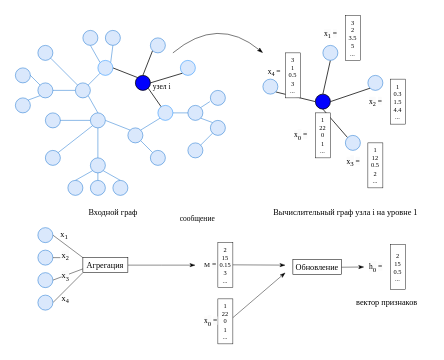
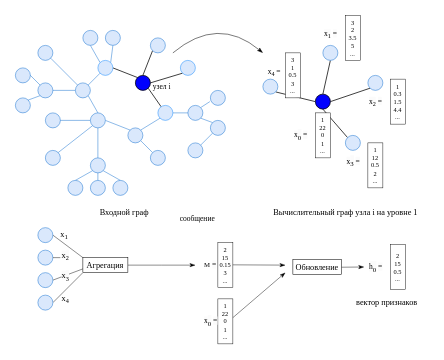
node "Входной граф": moved (113, 213) -> (124, 213)
